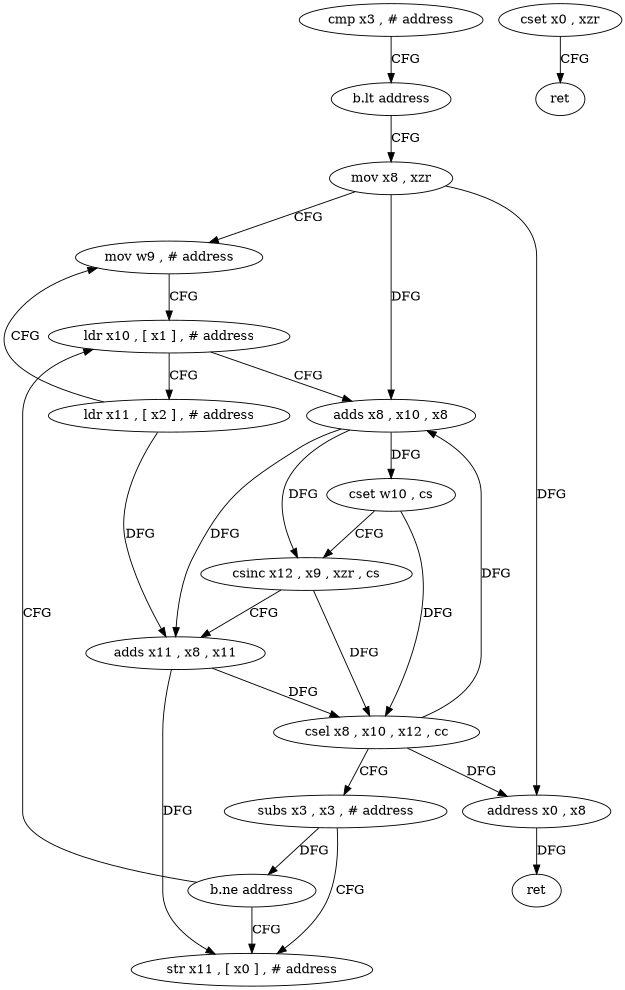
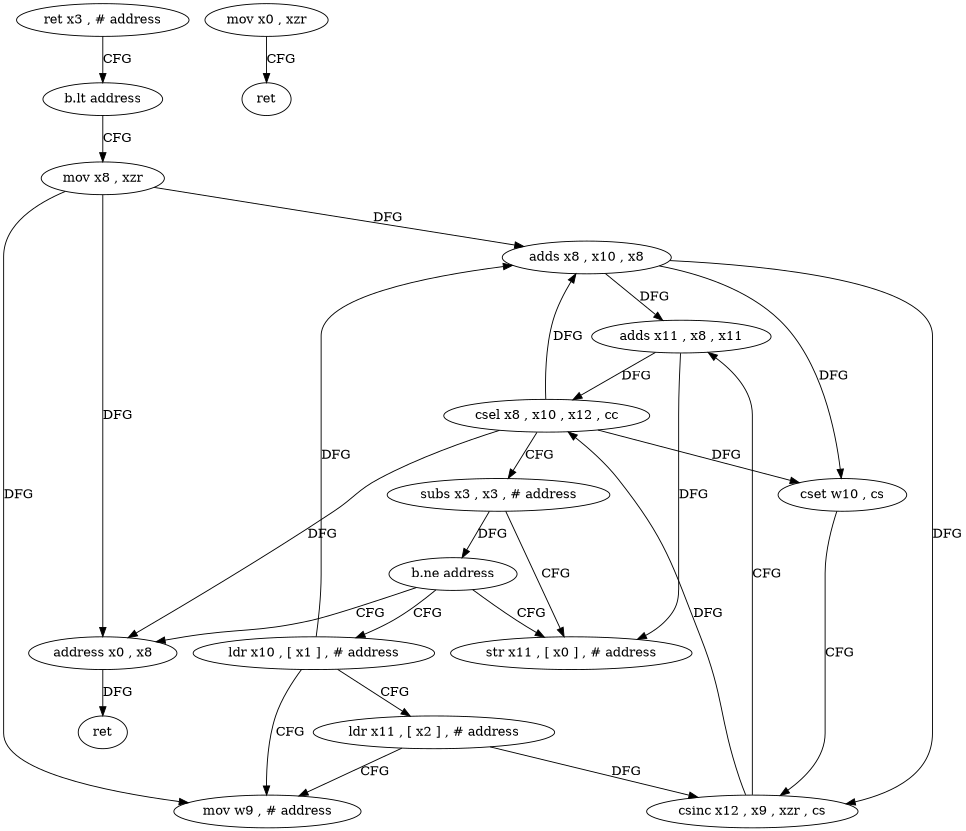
node "cmp x3 , # address": label "cmp x3 , # address" -> "ret x3 , # address"
node "cset x0 , xzr": label "cset x0 , xzr" -> "mov x0 , xzr"
edge "mov x8 , xzr" -> "mov w9 , # address": label "CFG" -> "DFG"
edge "mov w9 , # address" -> "ldr x10 , [ x1 ] , # address": reversed
edge "ldr x10 , [ x1 ] , # address" -> "adds x8 , x10 , x8": label "CFG" -> "DFG"
edge "ldr x11 , [ x2 ] , # address" -> "adds x11 , x8 , x11": now "ldr x11 , [ x2 ] , # address" -> "csinc x12 , x9 , xzr , cs"
edge "cset w10 , cs" -> "csel x8 , x10 , x12 , cc": reversed
edge "b.ne address" -> "address x0 , x8": added, label "CFG"
